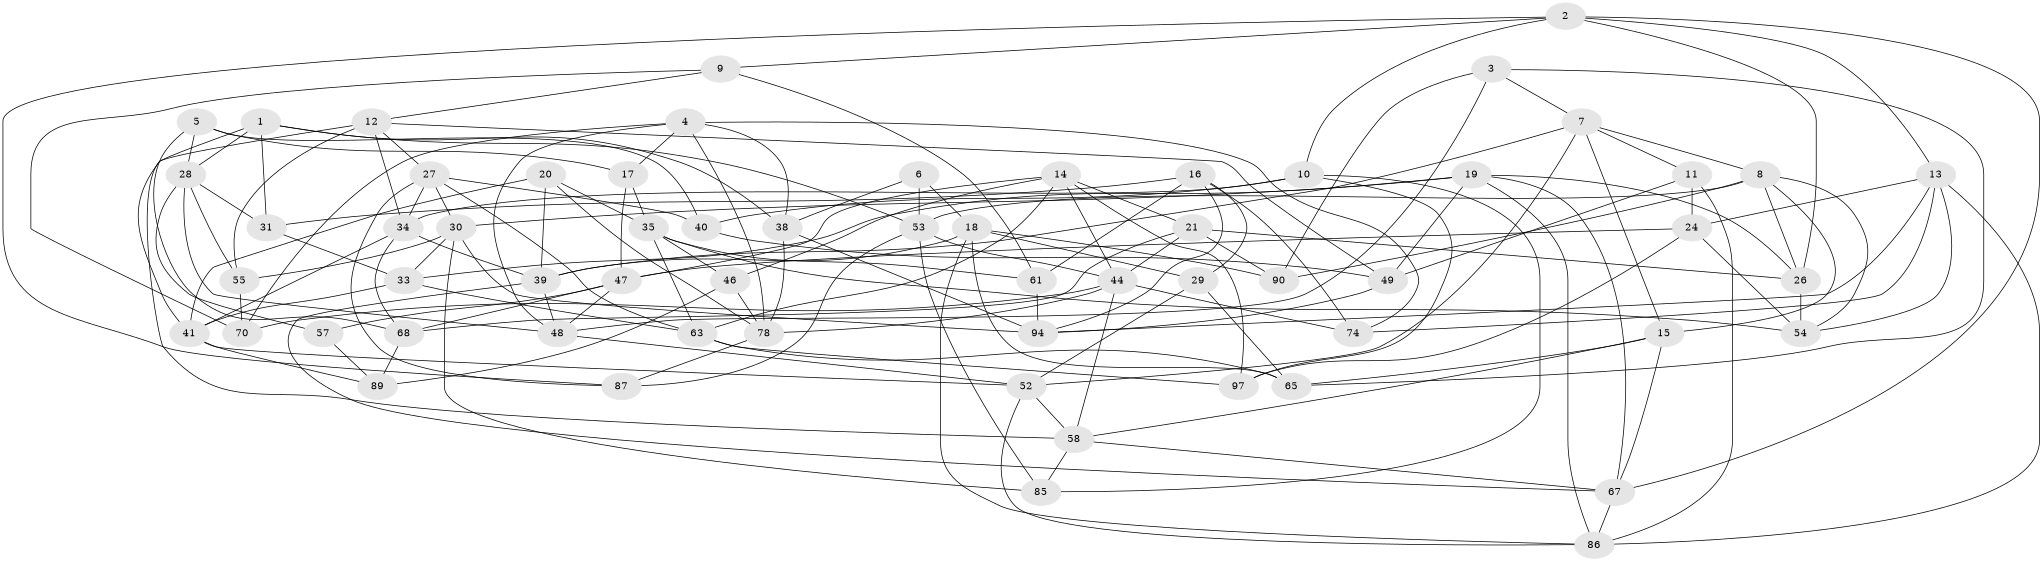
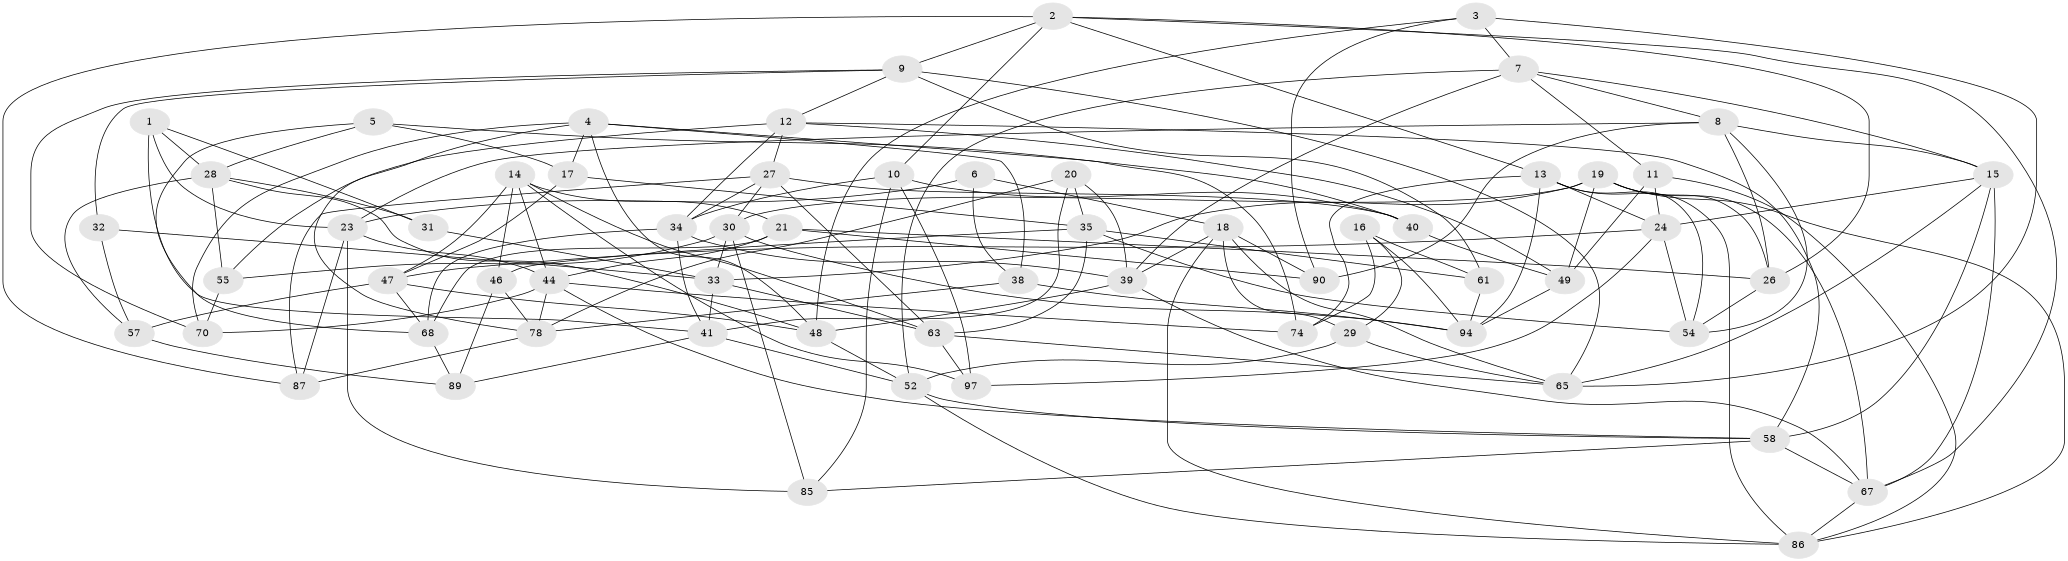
edge "1" -- "38": removed
edge "9" -- "65": added
edge "15" -- "24": added
edge "16" -- "31": removed
node "32": added
node "53": label "53" -> "23"
